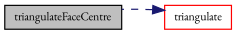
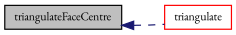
edge "triangulateFaceCentre" -> "triangulate": reversed
